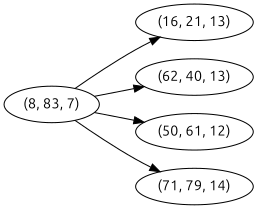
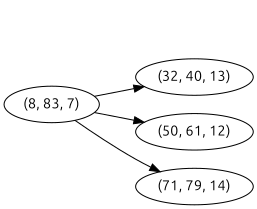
node "(16, 21, 13)": removed
node "(62, 40, 13)": label "(62, 40, 13)" -> "(32, 40, 13)"
